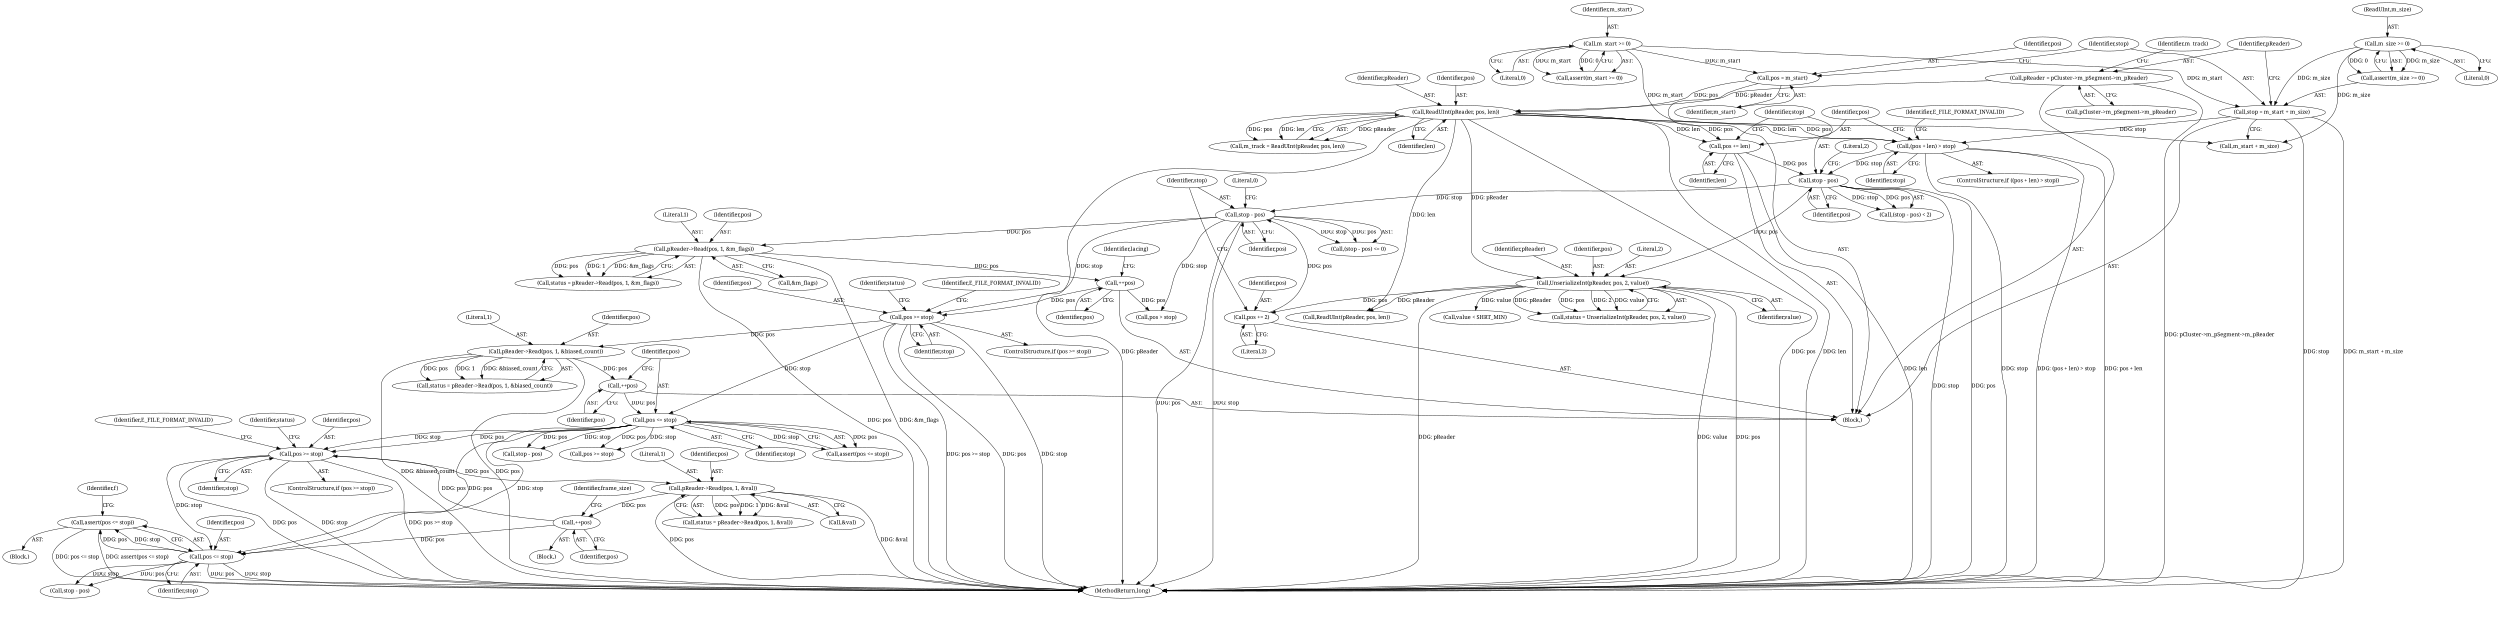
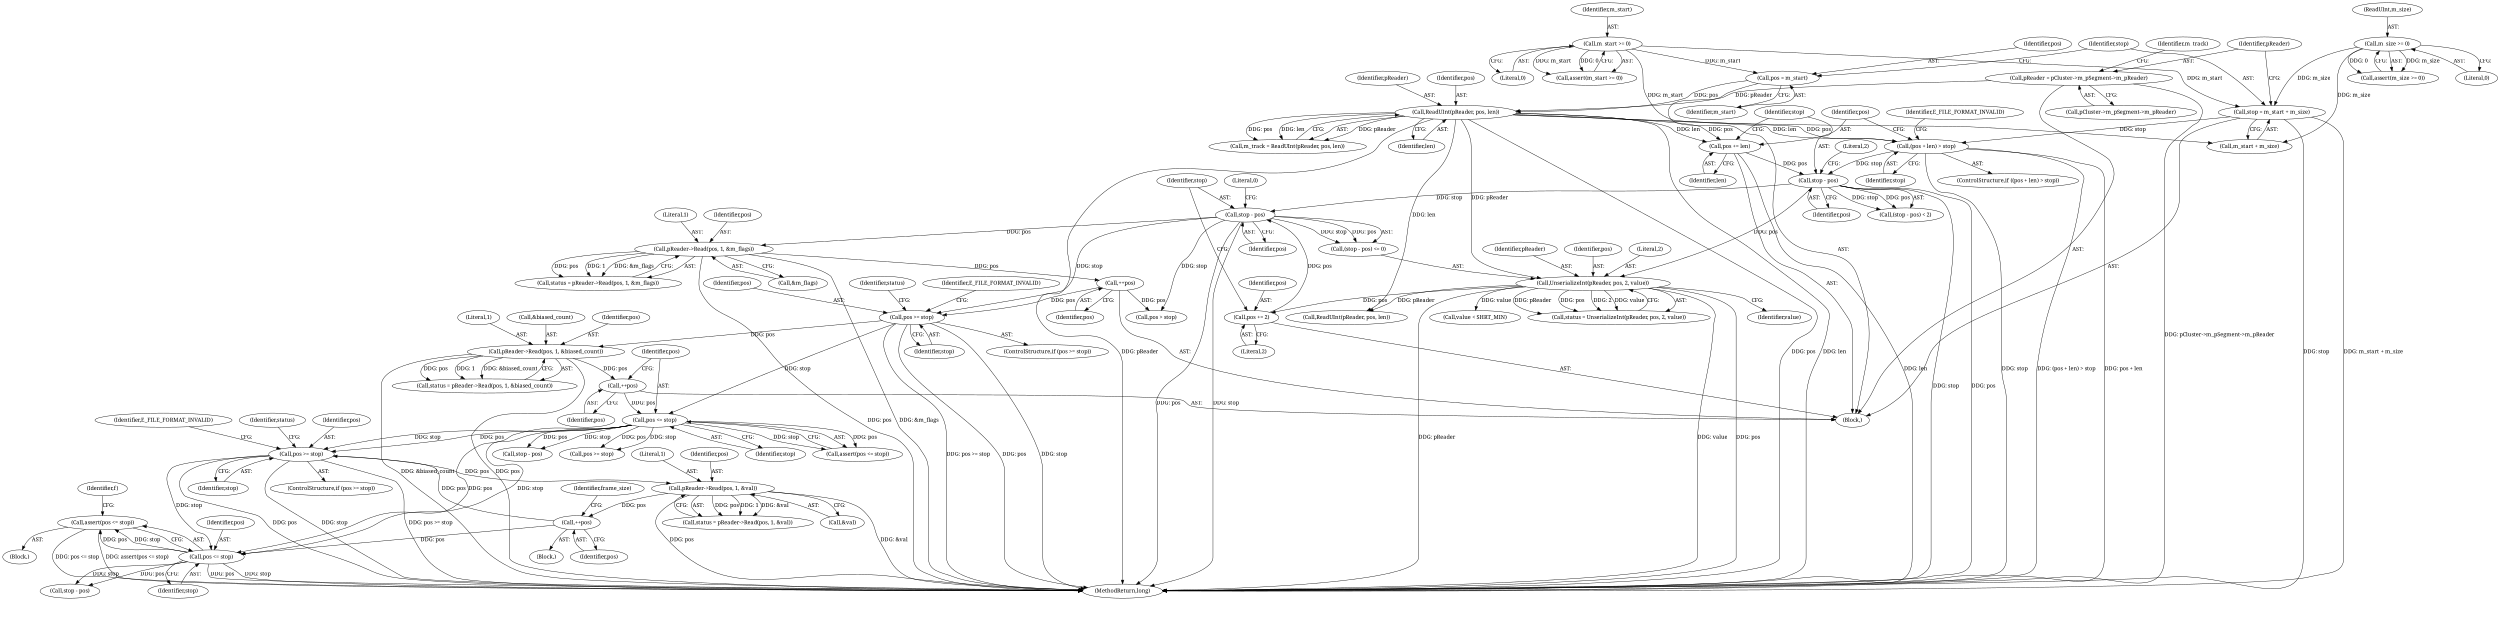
edge "(Call,assert(m_size >= 0))" -> "(Call,stop = m_start + m_size)": now "(Call,m_start + m_size)" -> "(Call,stop = m_start + m_size)"
node "(Identifier,lacing)": removed
edge "(Identifier,value)" -> "(Call,UnserializeInt(pReader, pos, 2, value))": now "(Call,(stop - pos) <= 0)" -> "(Call,UnserializeInt(pReader, pos, 2, value))"
node "(Call,&biased_count)": added
